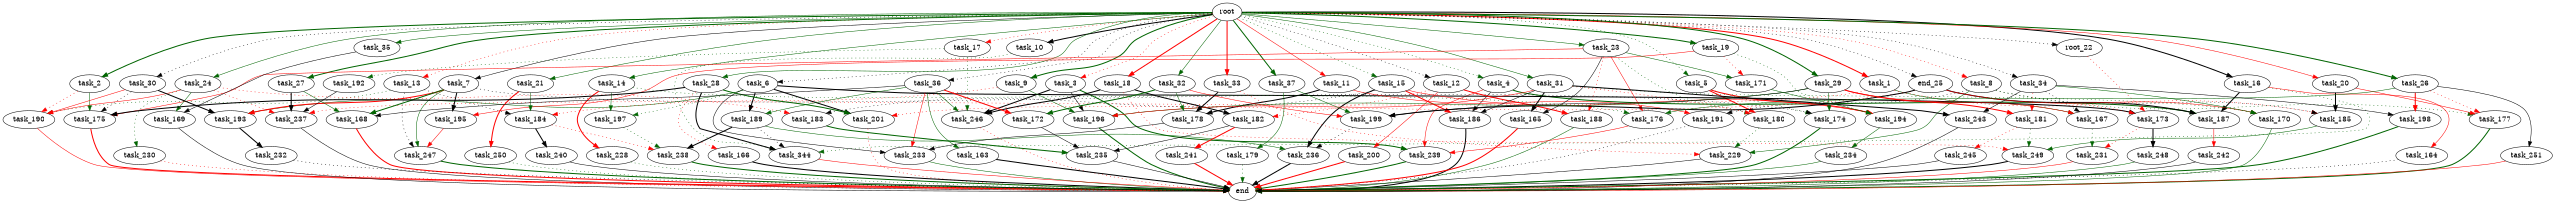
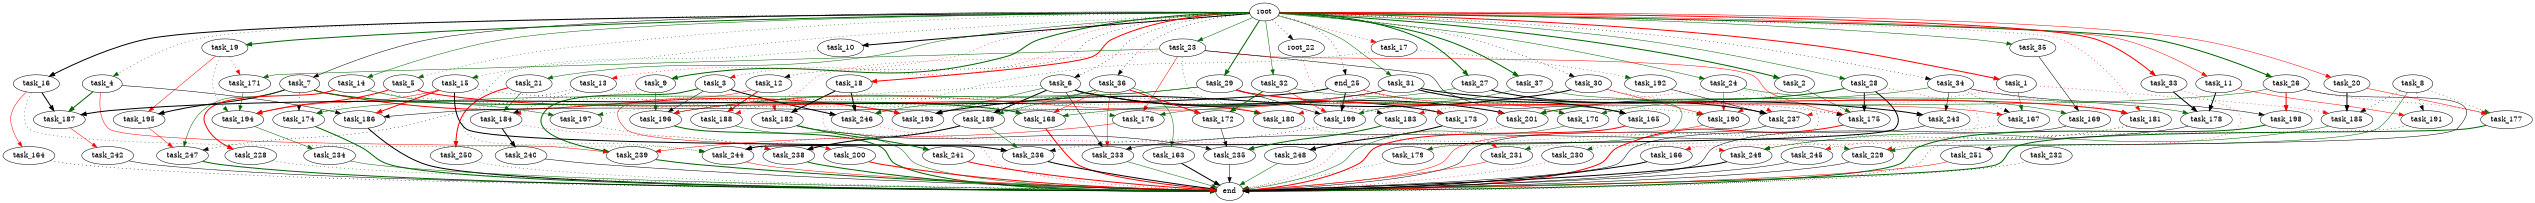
edge "root" -> "task_8": now "root" -> "task_181"
edge "task_36" -> "task_168": color black -> red
edge "task_182" -> "task_241": color red -> darkgreen
edge "task_193" -> "task_232": removed
node "task_344": label "task_344" -> "task_244"
